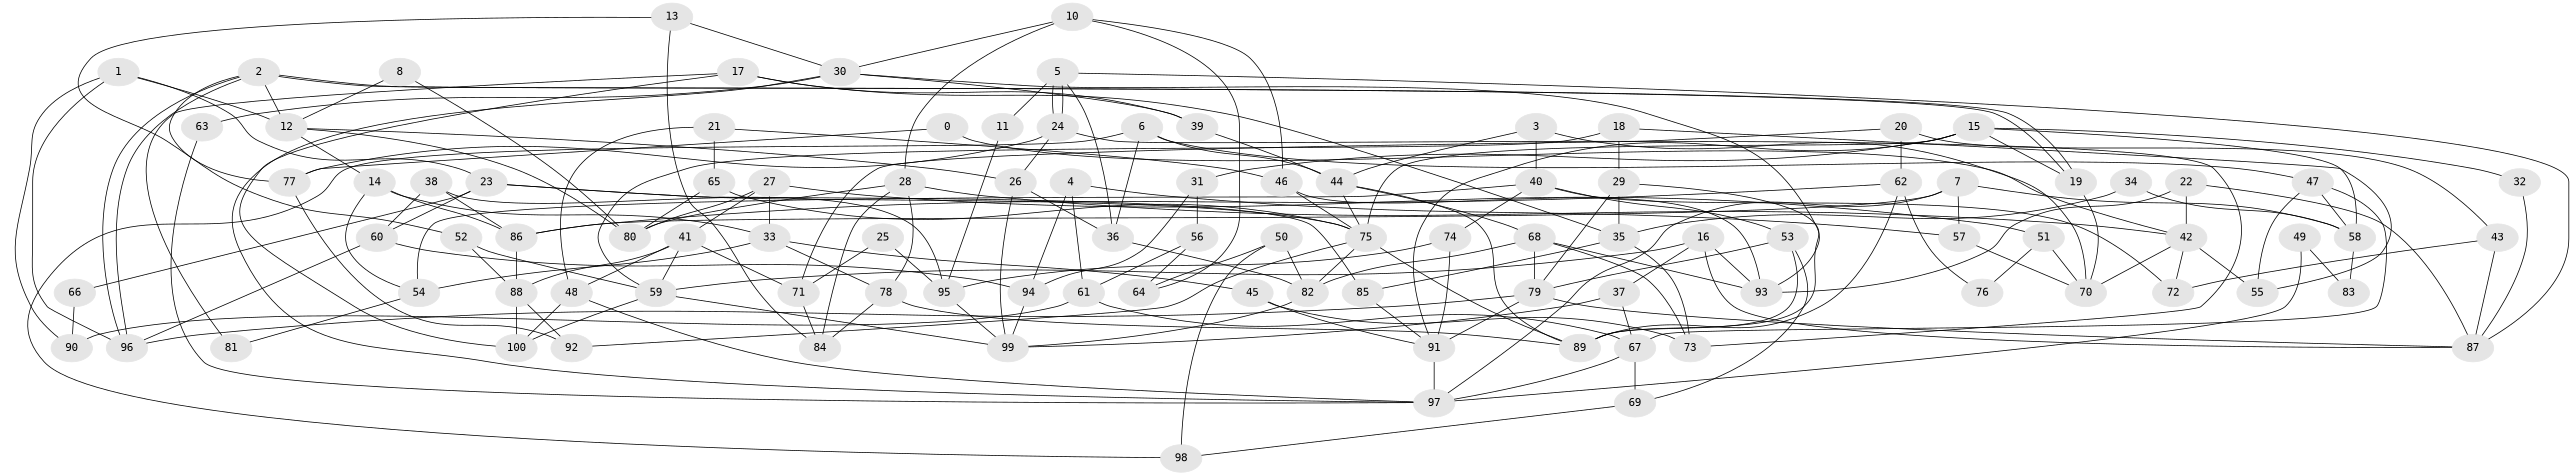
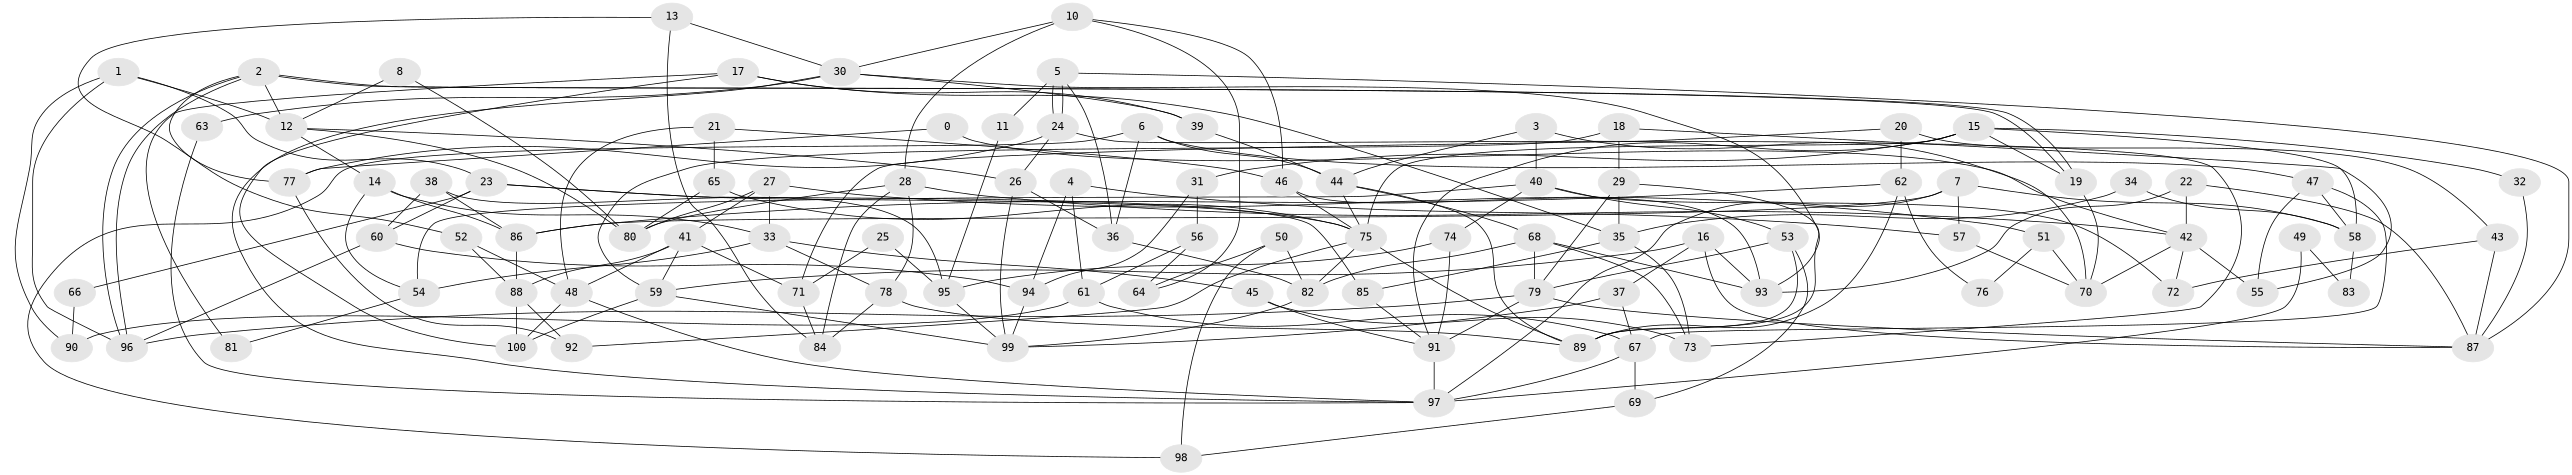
edge "52" -- "59": now "52" -- "48"
